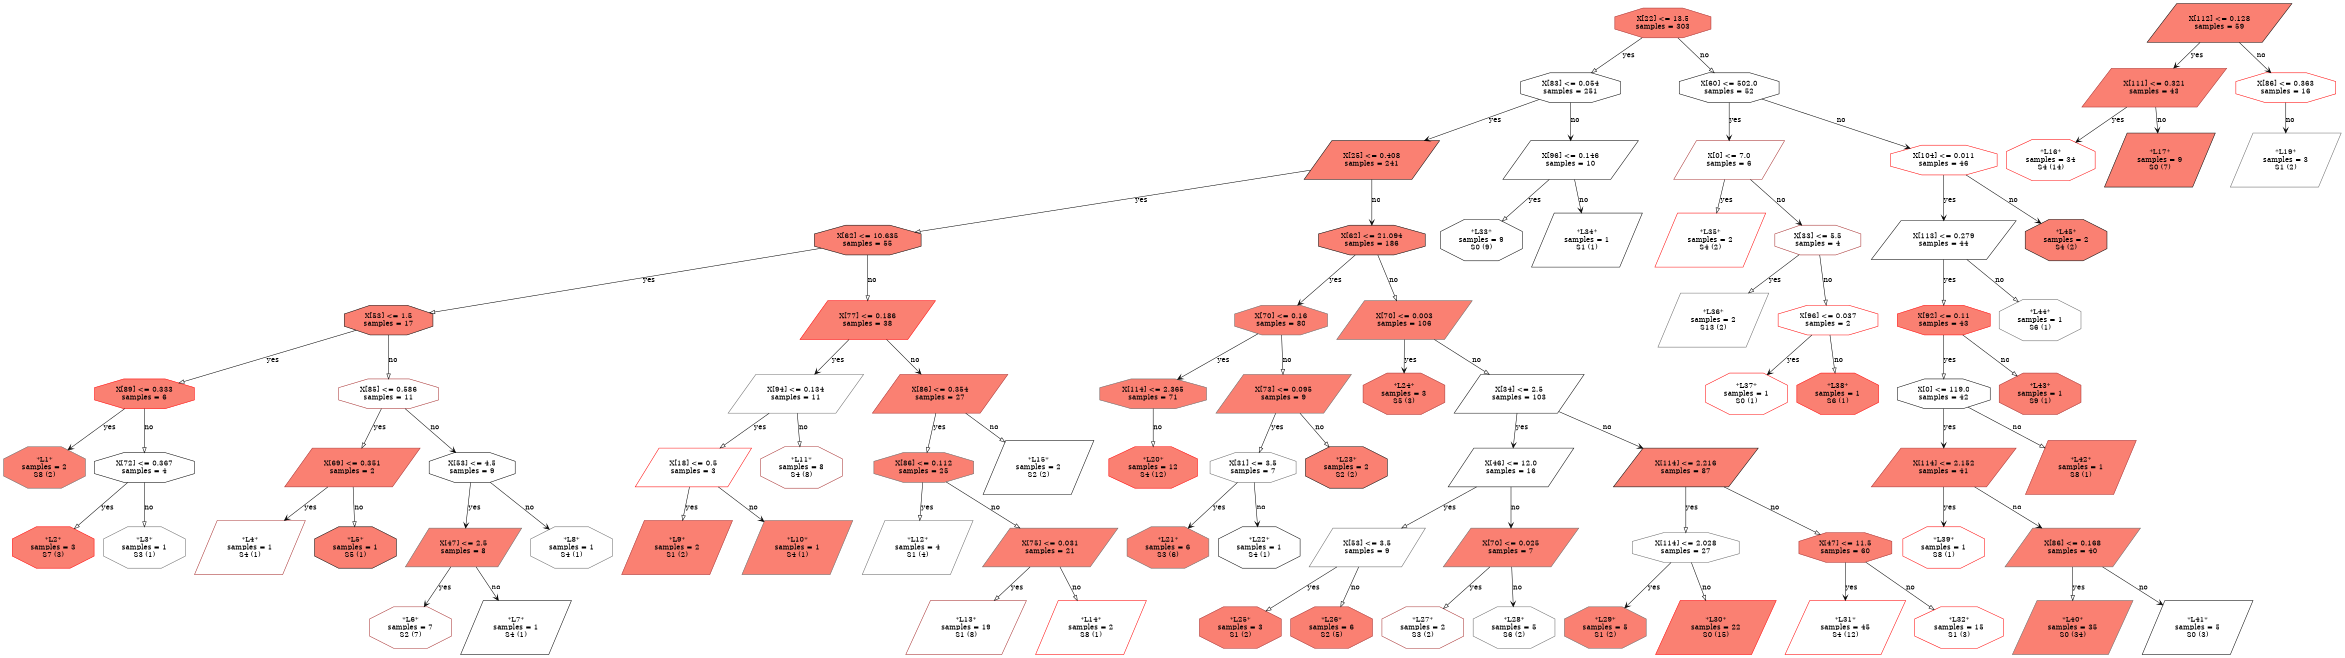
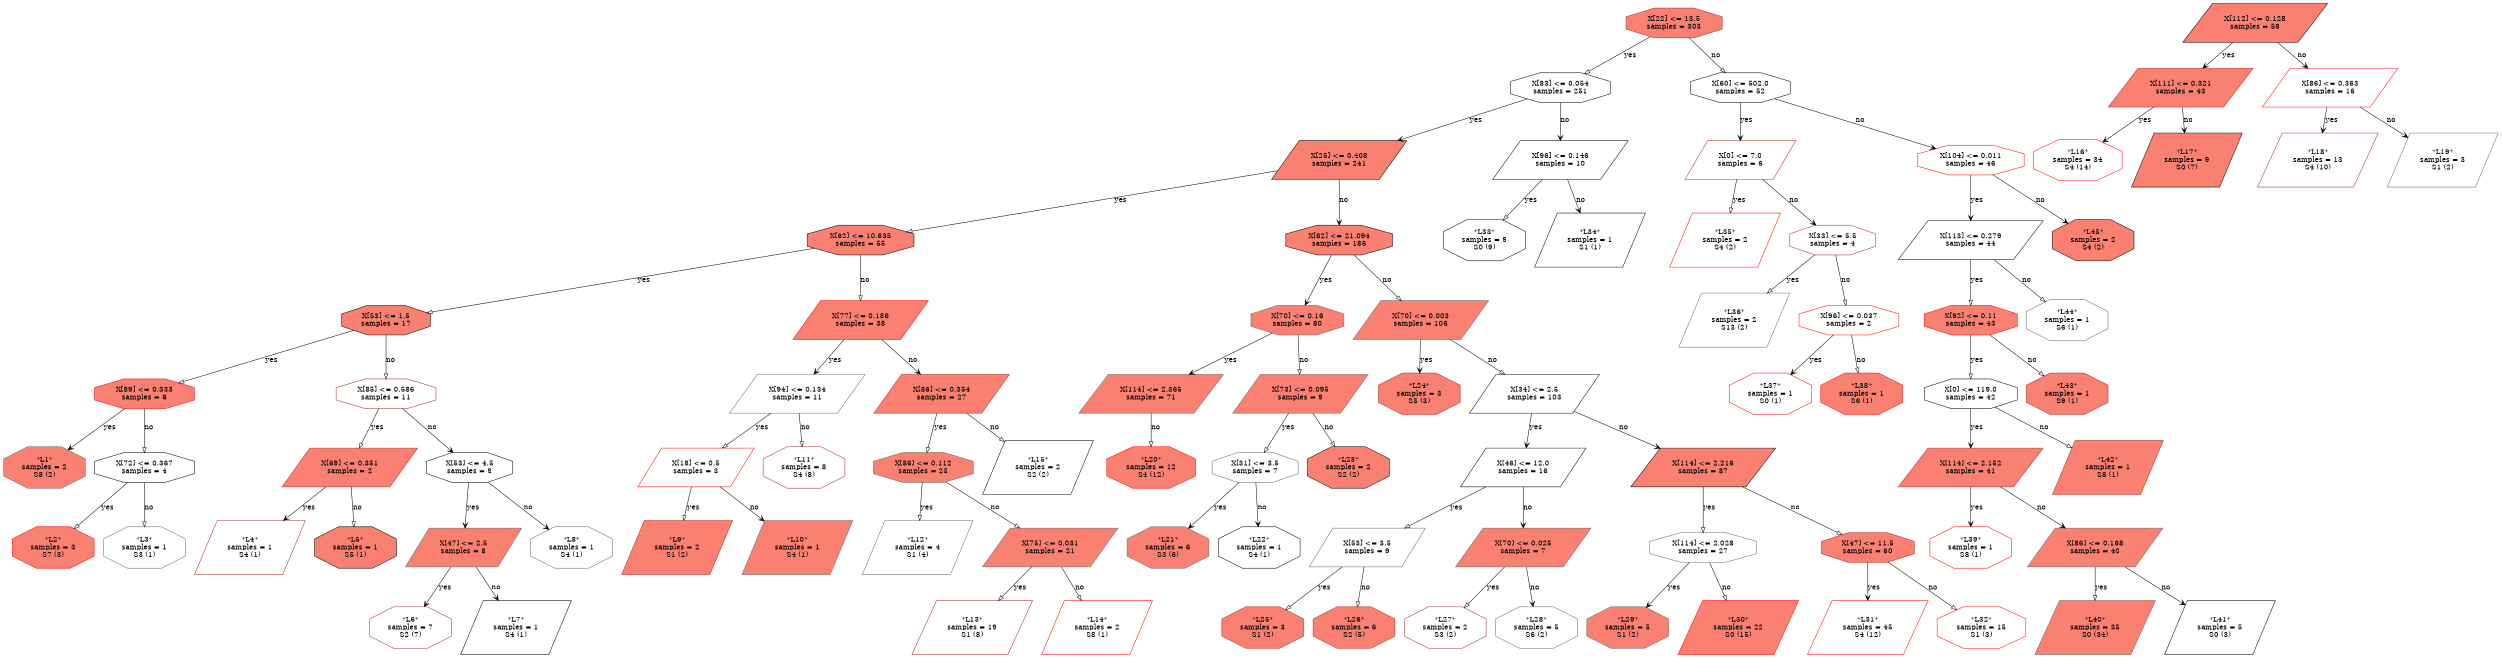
node "X[86] <= 0.363 samples = 16": shape octagon -> parallelogram
node "*L18* samples = 13 S4 (10)": added
node "X[114] <= 2.365 samples = 71": shape octagon -> parallelogram
